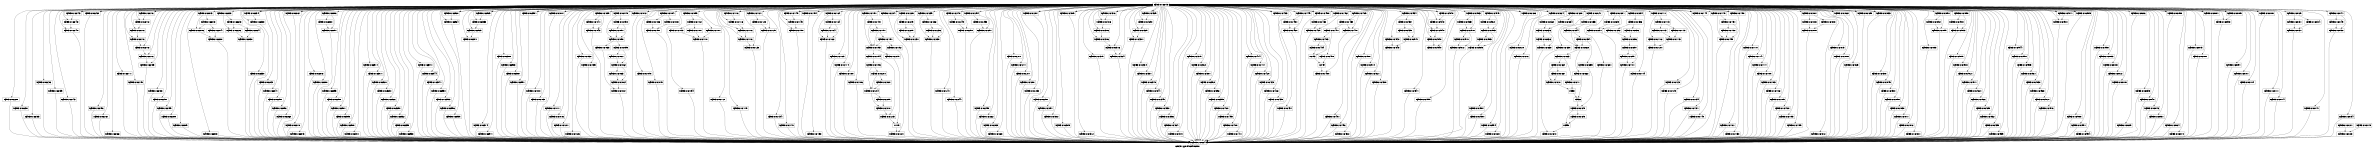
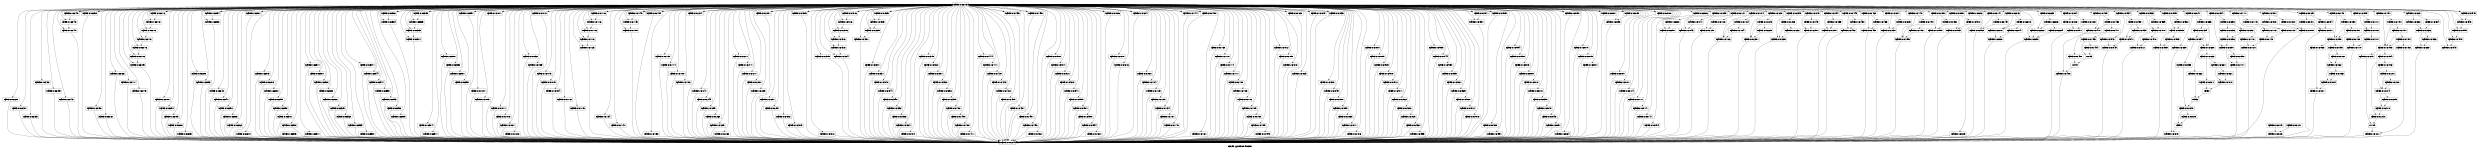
edge "sqlite3.c:166703:" -> "sqlite3.c:166905:": now "sqlite3.c:166703:" -> "sqlite3.c:166830:"
edge "sqlite3.c:167694:" -> "sqlite3.c:167697:": added
edge "sqlite3.c:167101:" -> "sqlite3.c:167110:": now "sqlite3.c:167101:" -> "sqlite3.c:167102:"
